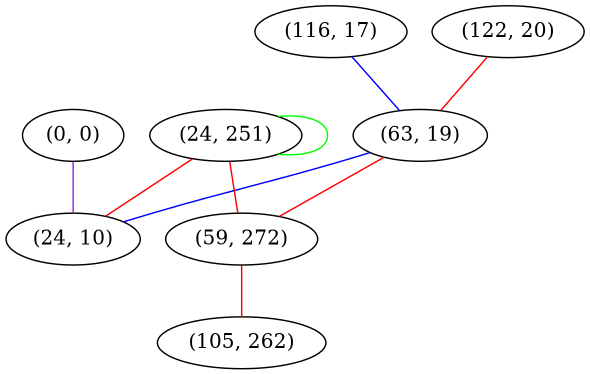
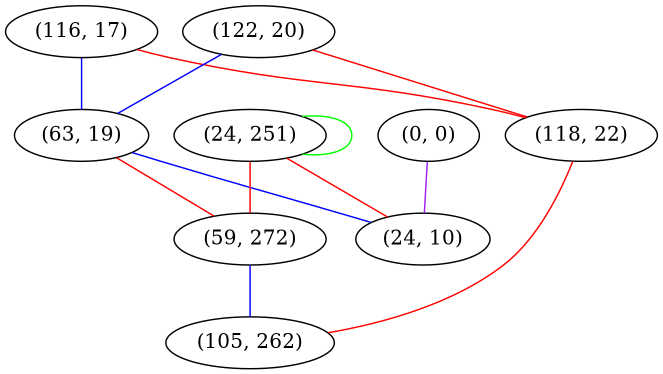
edge "(122, 20)" -- "(63, 19)": color red -> blue
node "(118, 22)": added
edge "(59, 272)" -- "(105, 262)": color red -> blue
